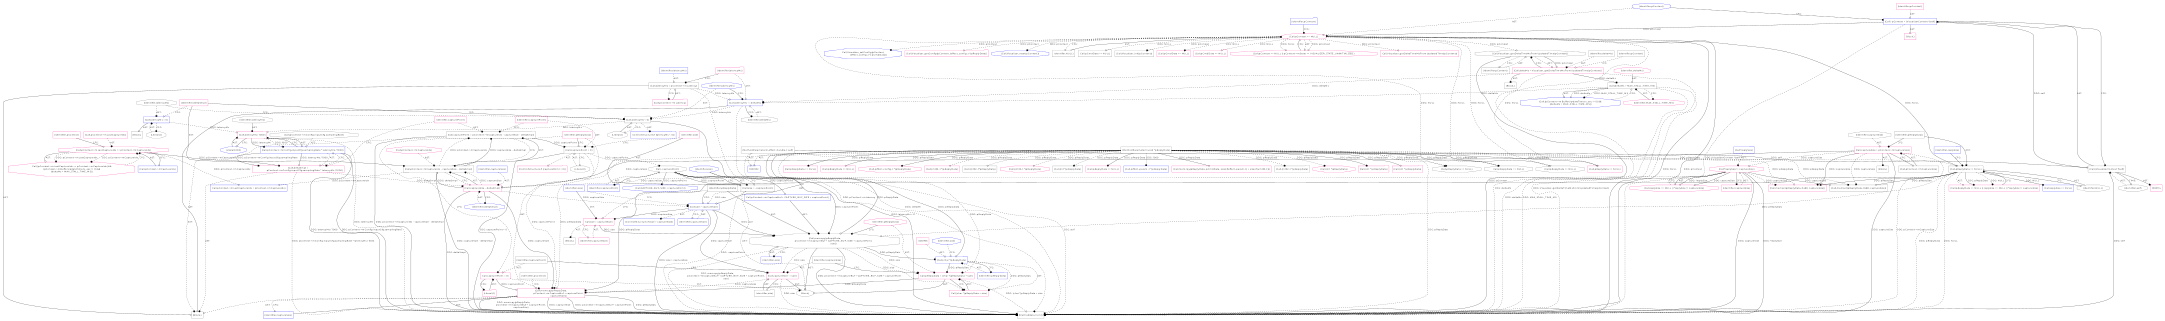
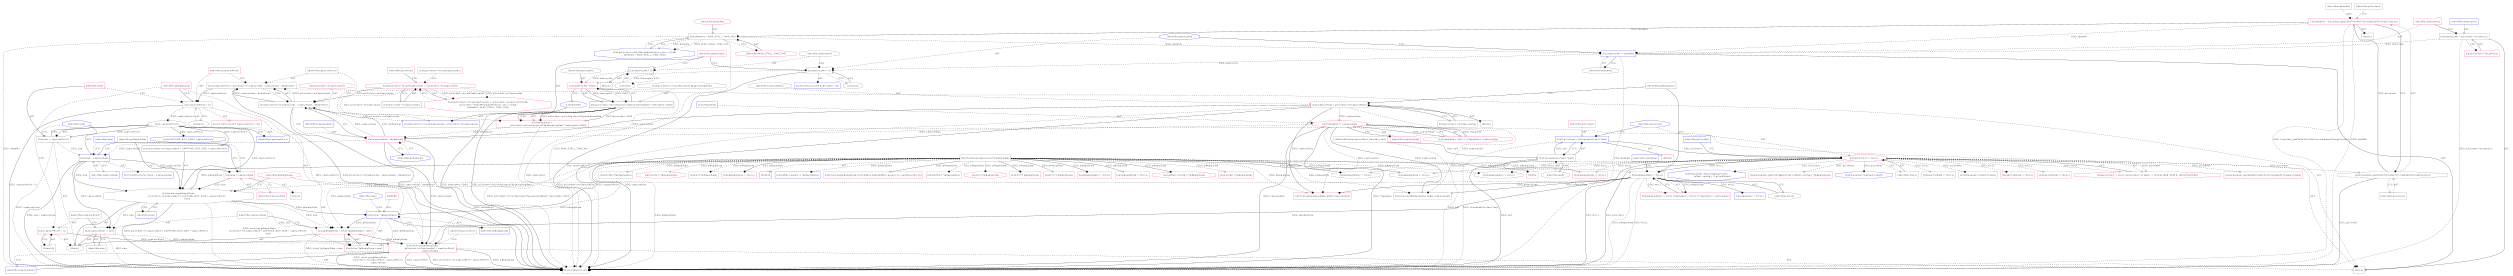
edge "(Literal,1000)" -> "(Call,latencyMs / 1000)": now "(Literal,1000)" -> "(Call,pContext->mLastCaptureIdx = pContext->mCaptureIdx)"
edge "(MethodParameterIn,effect_handle_t self)" -> "1000102": removed, label "AST:"
edge "(MethodParameterIn,void *pReplyData)" -> "(Call,(effect_param_t *)pReplyData)": label "DDG: 1000" -> "DDG: pReplyData"
edge "(MethodParameterIn,void *pReplyData)" -> "(Call,(char *)pReplyData)": label "DDG: pReplyData" -> "DDG: capturePoint"
